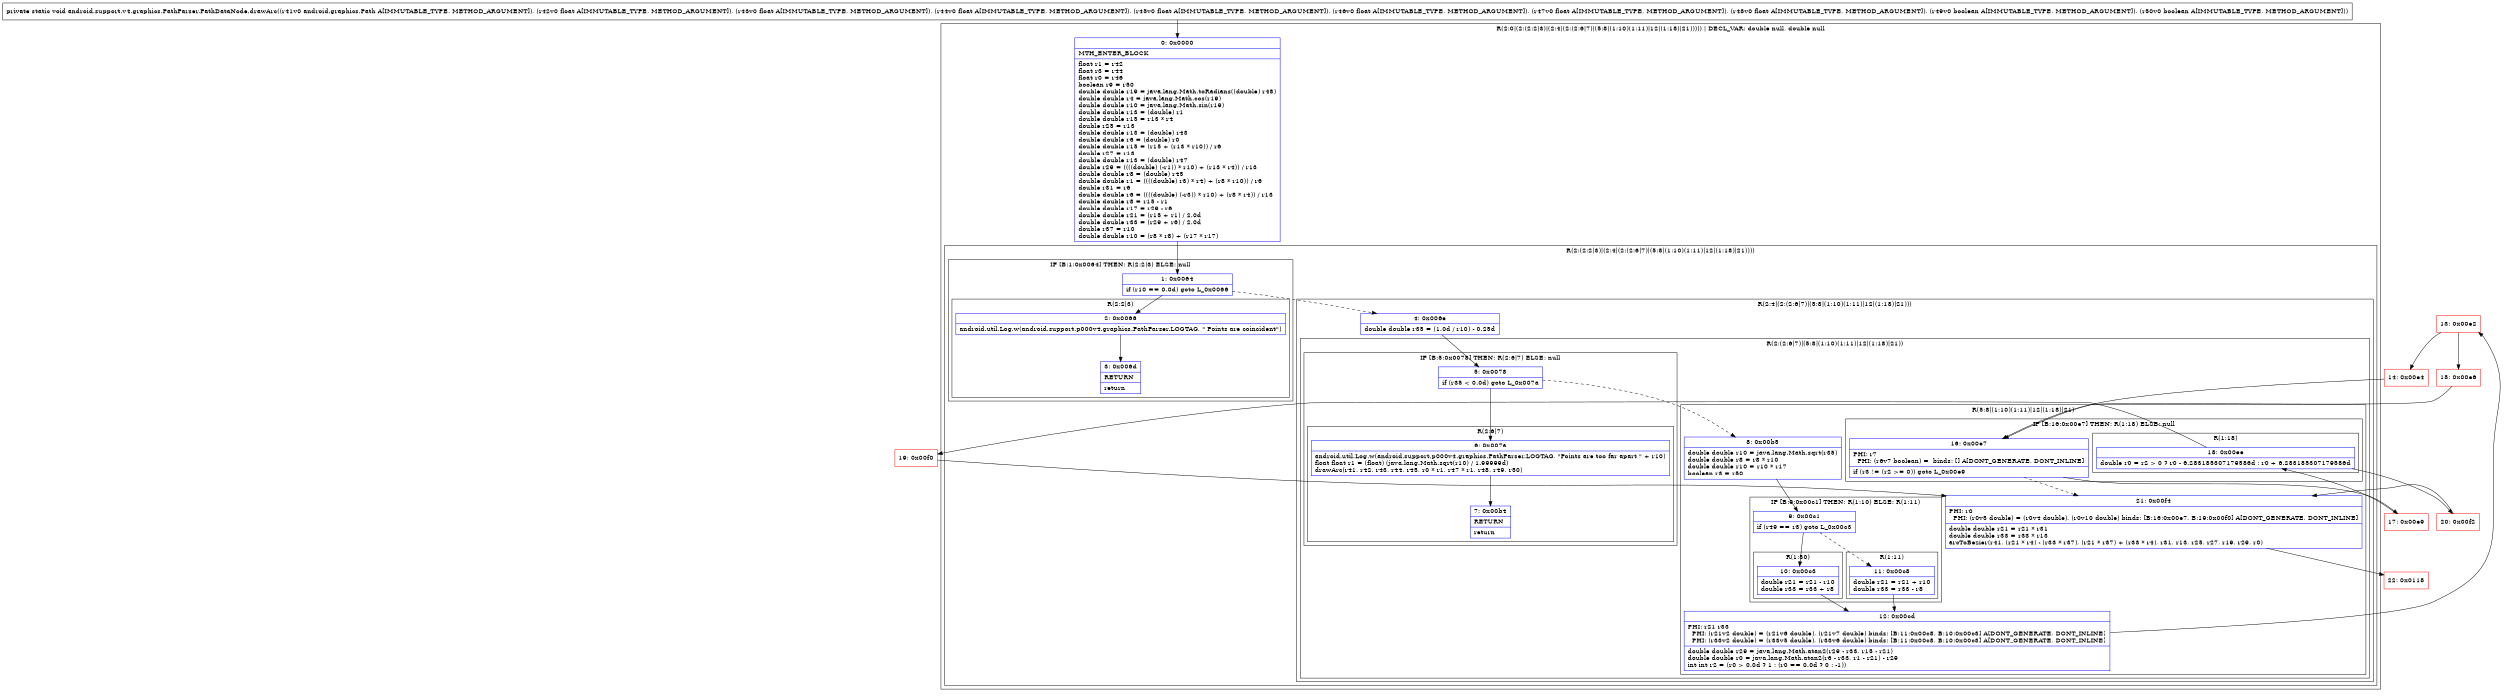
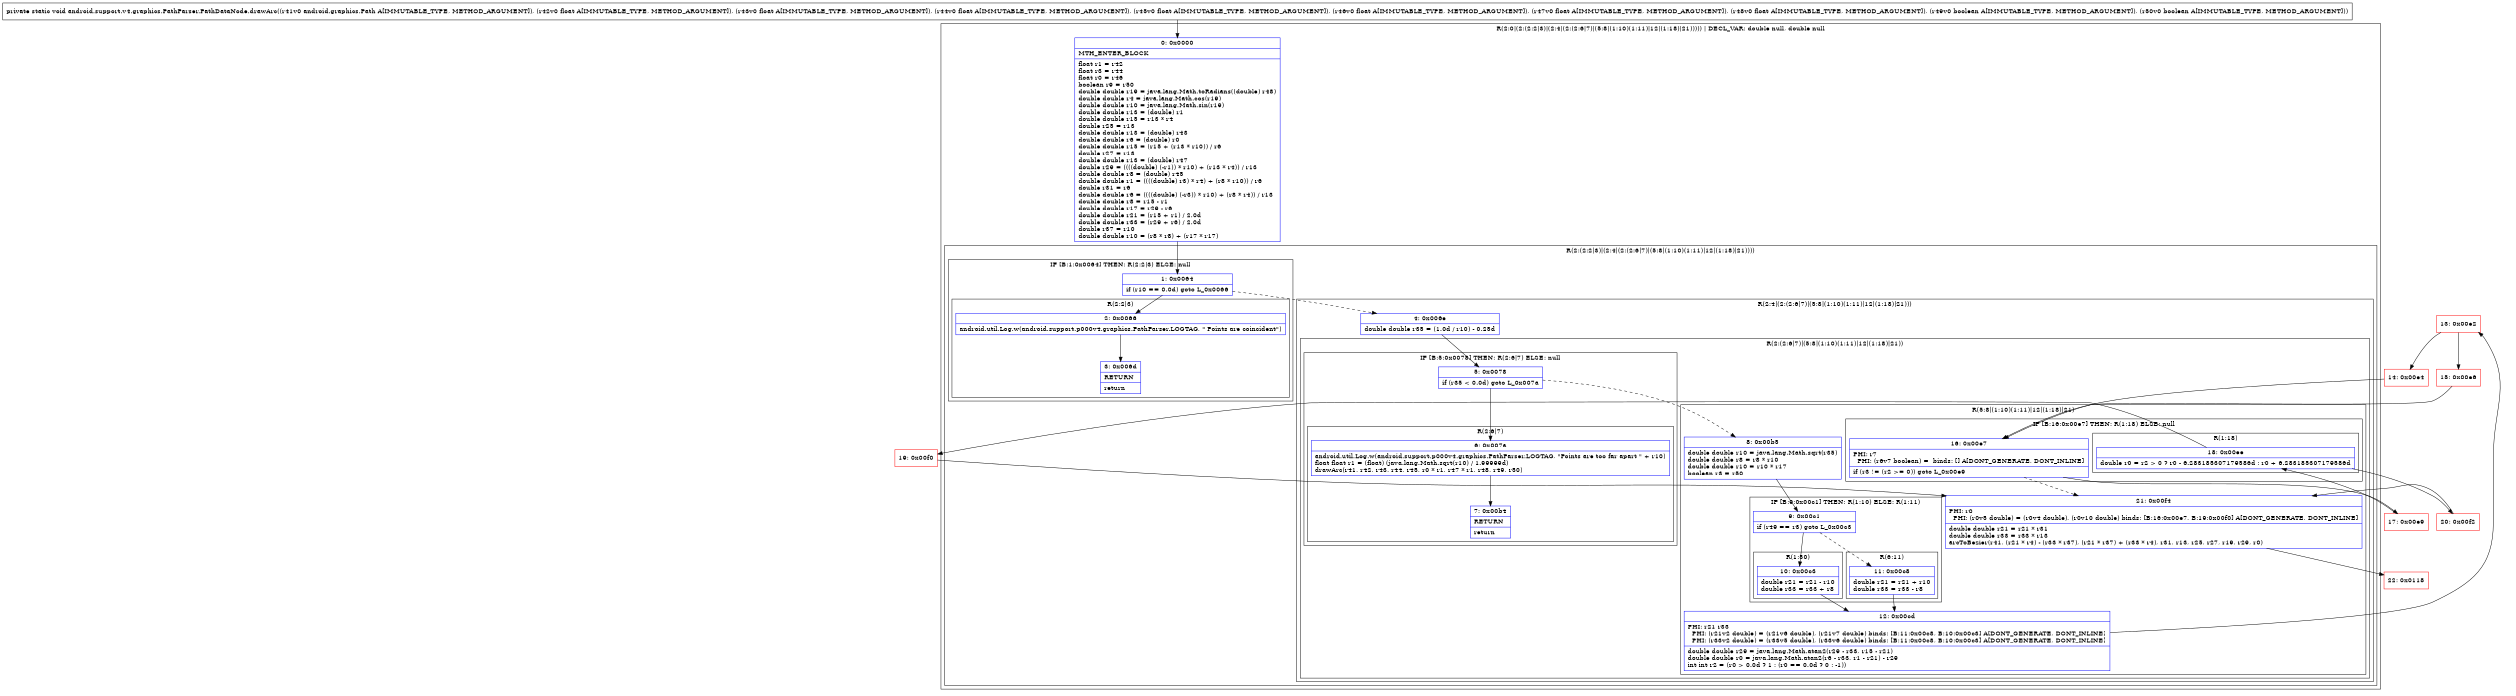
cluster "R(1:11)": label "R(1:11)" -> "R(6:11)"
